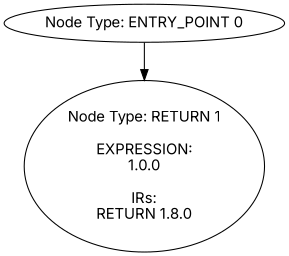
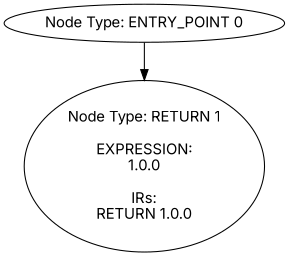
node "Node Type: RETURN 1 EXPRESSION: 1.0.0 IRs: RETURN 1.8.0": label "Node Type: RETURN 1 EXPRESSION: 1.0.0 IRs: RETURN 1.8.0" -> "Node Type: RETURN 1 EXPRESSION: 1.0.0 IRs: RETURN 1.0.0"
